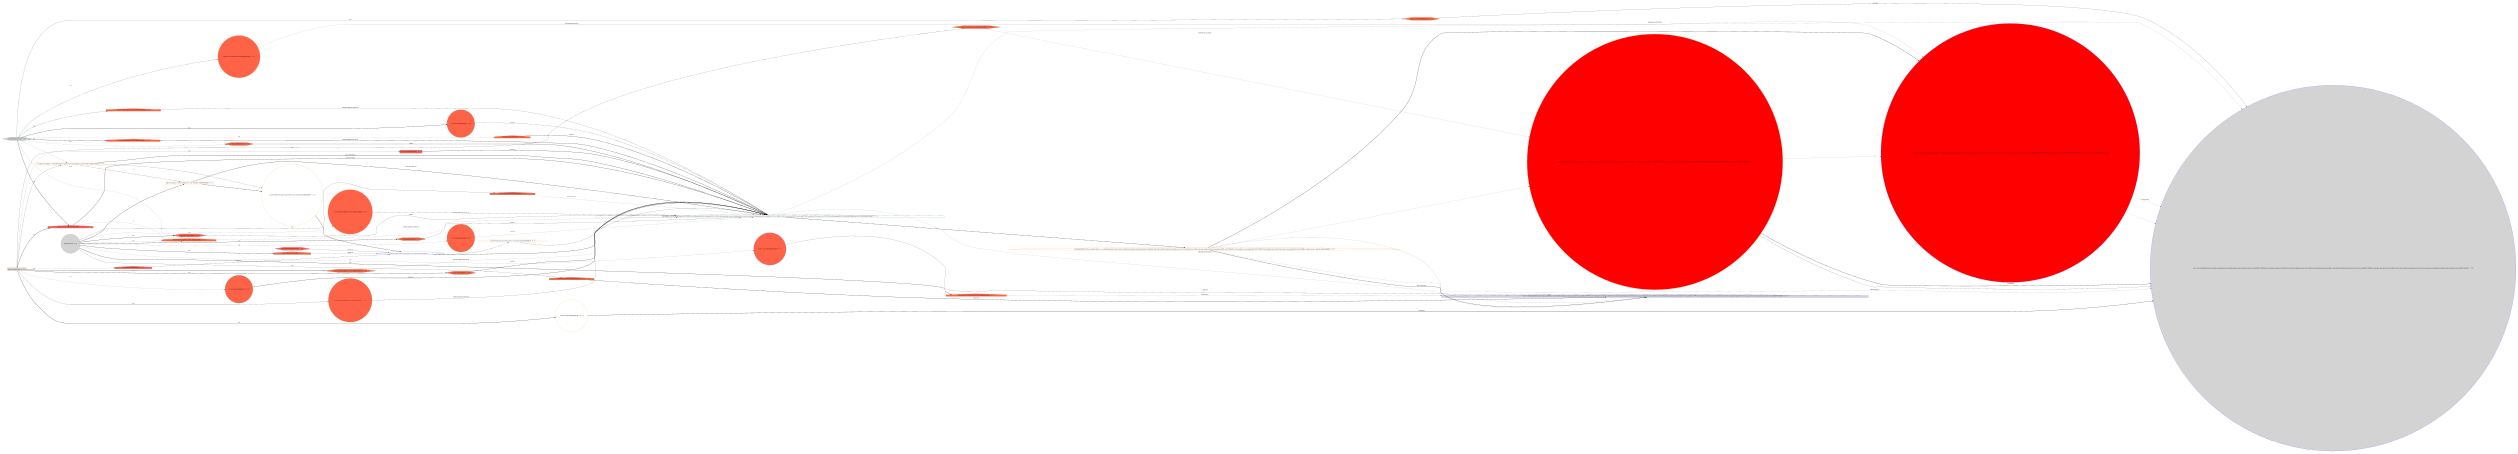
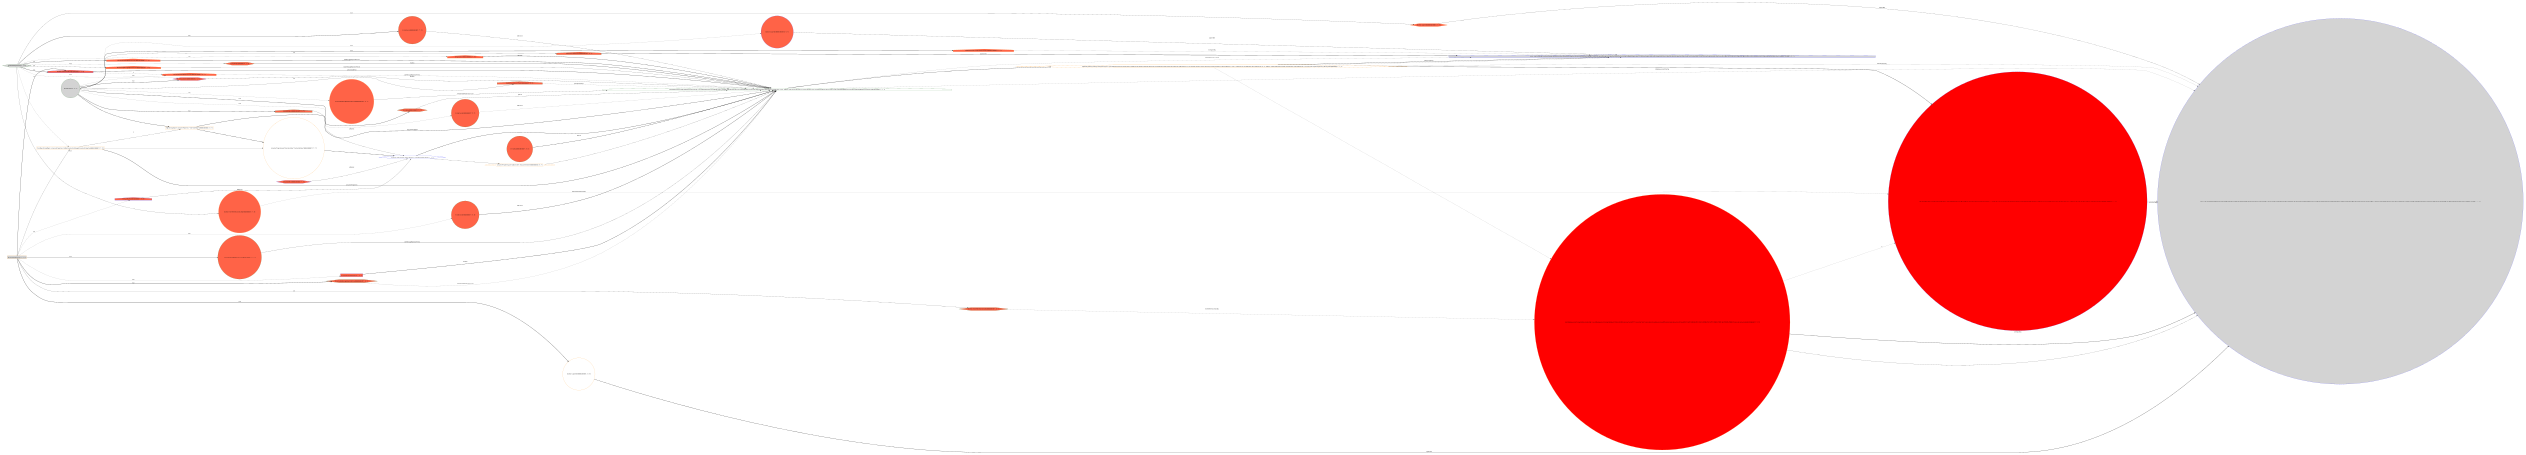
node "int replicas@@@2@@@['1', '0', '0']": shape hexagon -> circle
edge "getTestableSupervisor['1', '0', '0']" -> "int replicas@@@2@@@['1', '0', '0']": removed, label "true"
